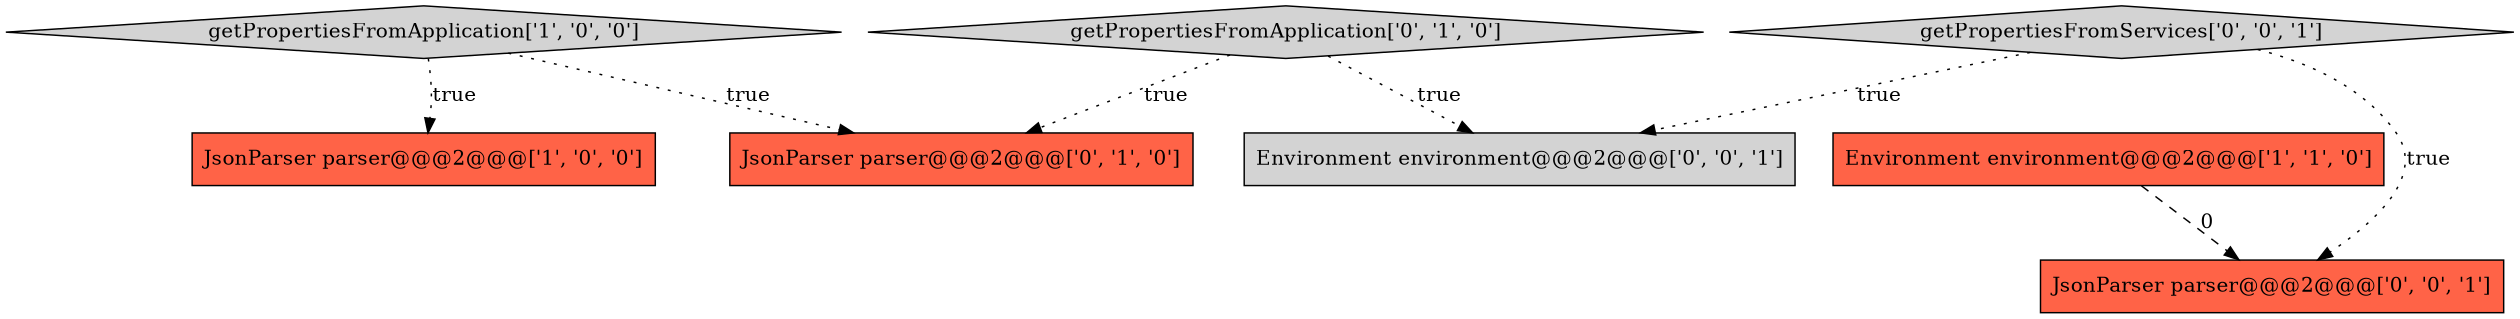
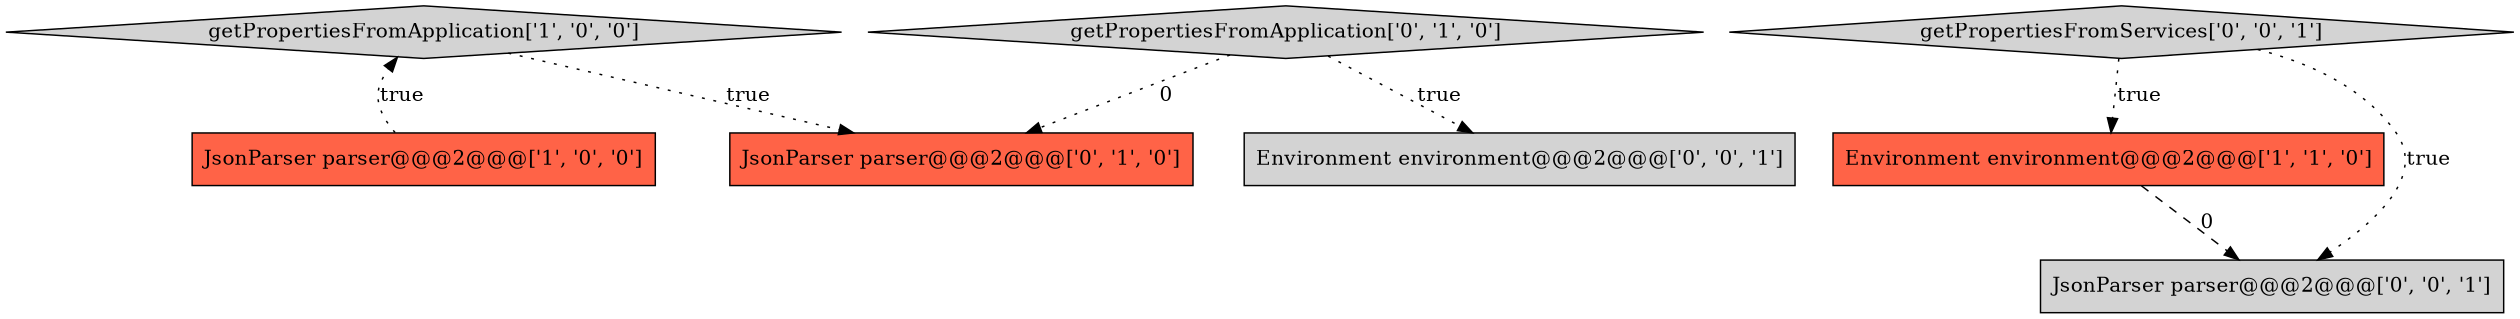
edge "getPropertiesFromApplication['1', '0', '0']" -> "JsonParser parser@@@2@@@['1', '0', '0']": reversed
edge "getPropertiesFromServices['0', '0', '1']" -> "Environment environment@@@2@@@['0', '0', '1']": now "getPropertiesFromServices['0', '0', '1']" -> "Environment environment@@@2@@@['1', '1', '0']"
edge "getPropertiesFromApplication['0', '1', '0']" -> "JsonParser parser@@@2@@@['0', '1', '0']": label "true" -> "0"
node "JsonParser parser@@@2@@@['0', '0', '1']": fillcolor tomato -> lightgray
